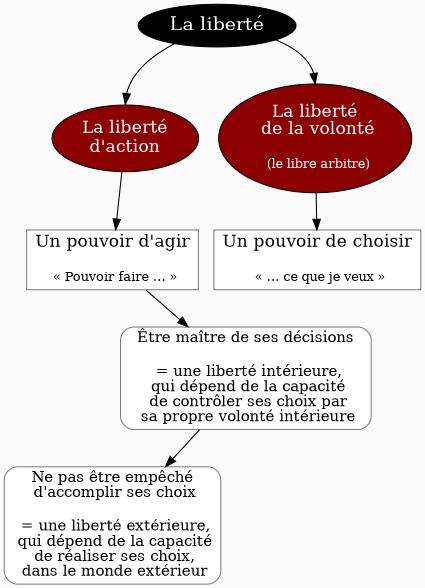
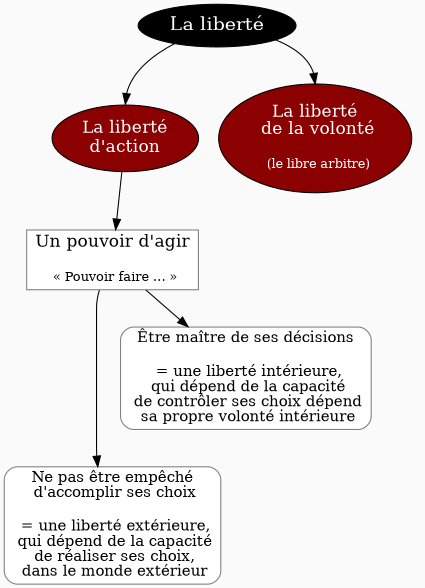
node "Un pouvoir de choisir": removed
node "Être maître de ses décisions": text "de contrôler ses choix par" -> "de contrôler ses choix dépend"
edge "Être maître de ses décisions" -> "Ne pas être empêché": now "Un pouvoir d'agir" -> "Ne pas être empêché"
